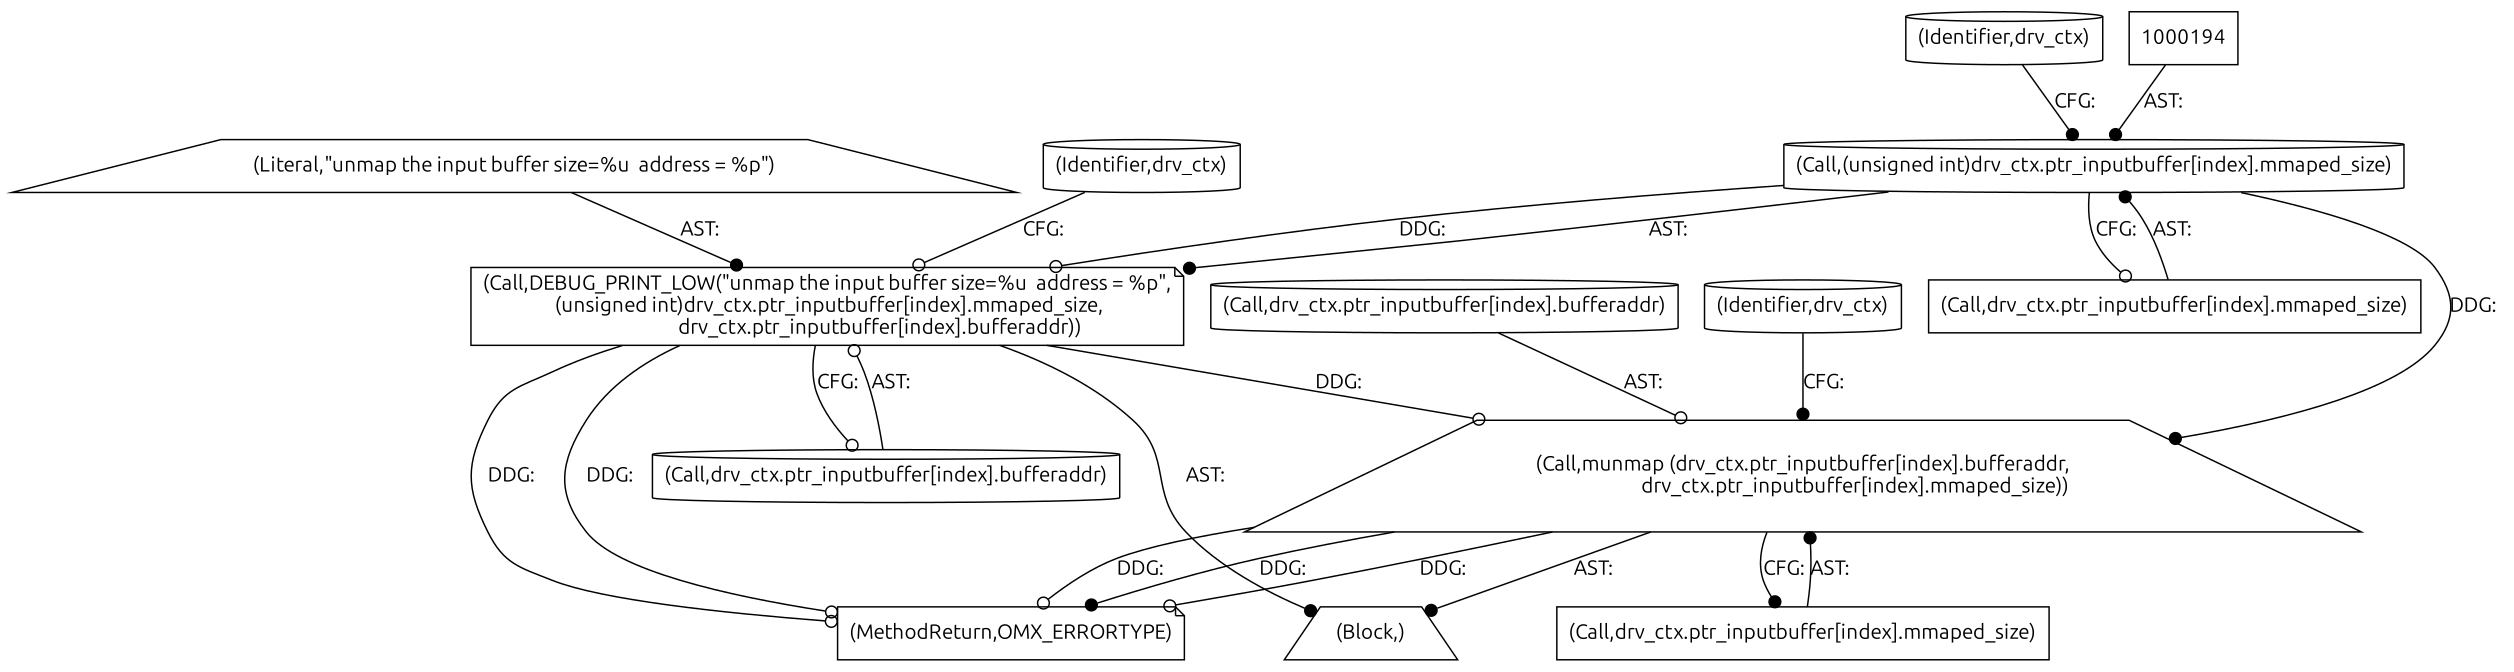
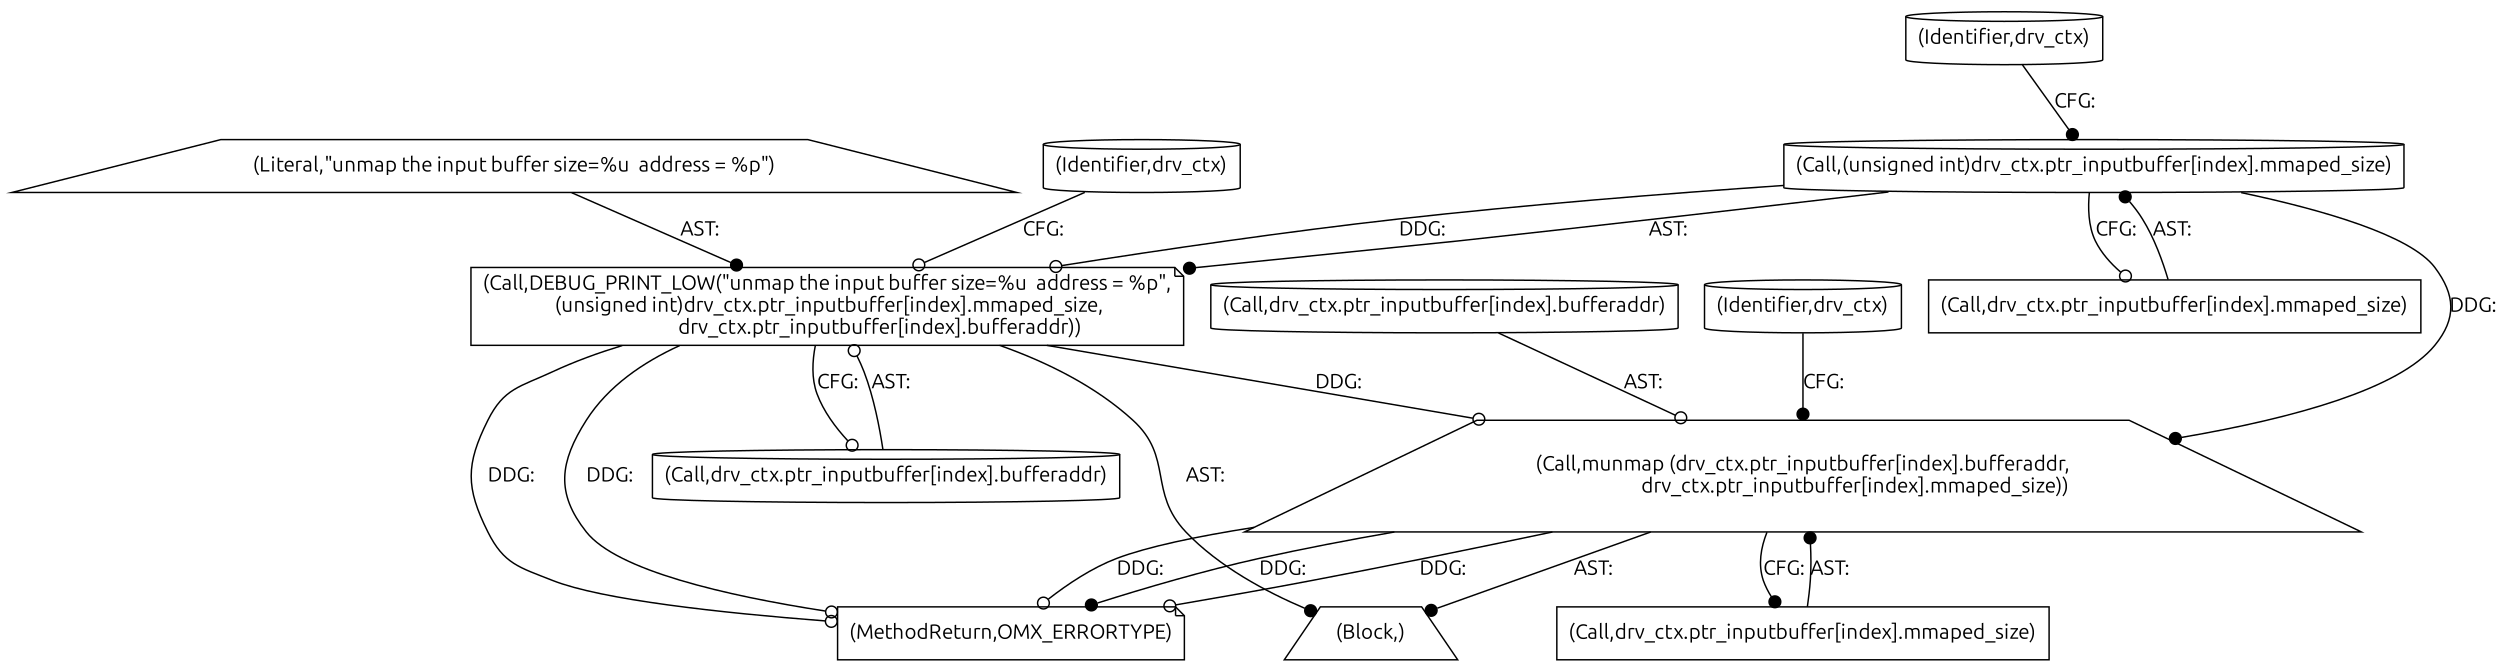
node "1000194": removed
